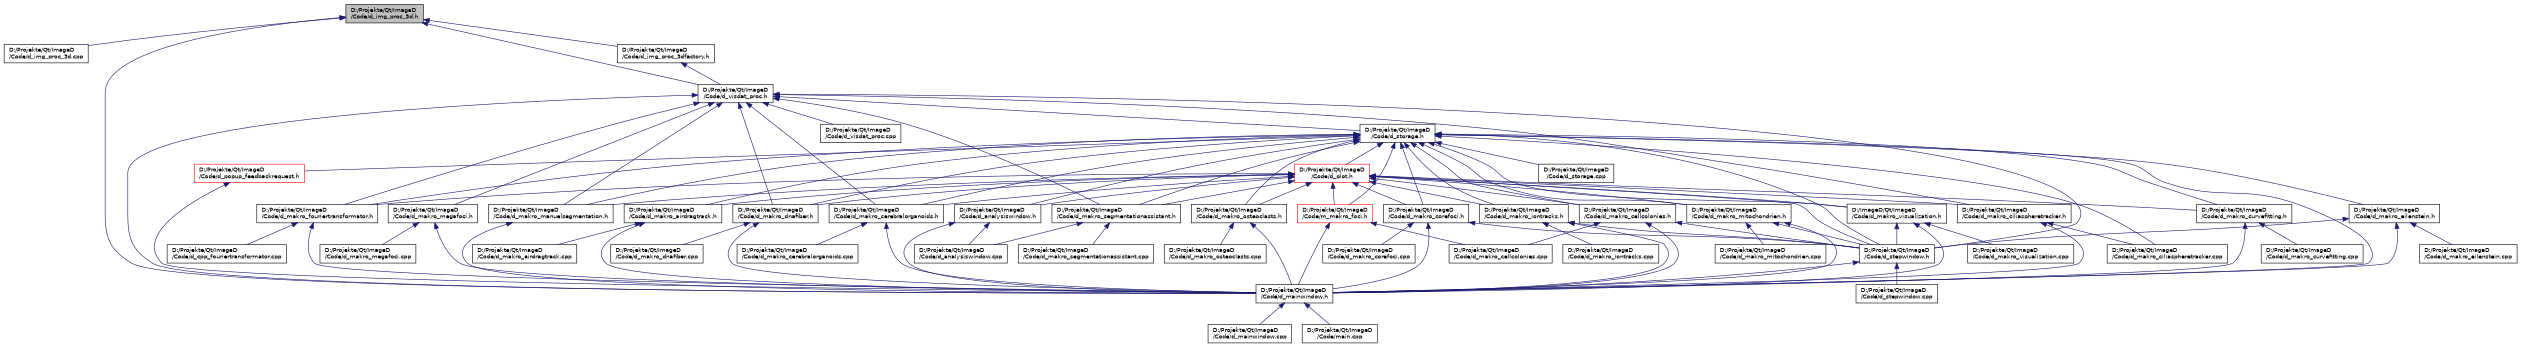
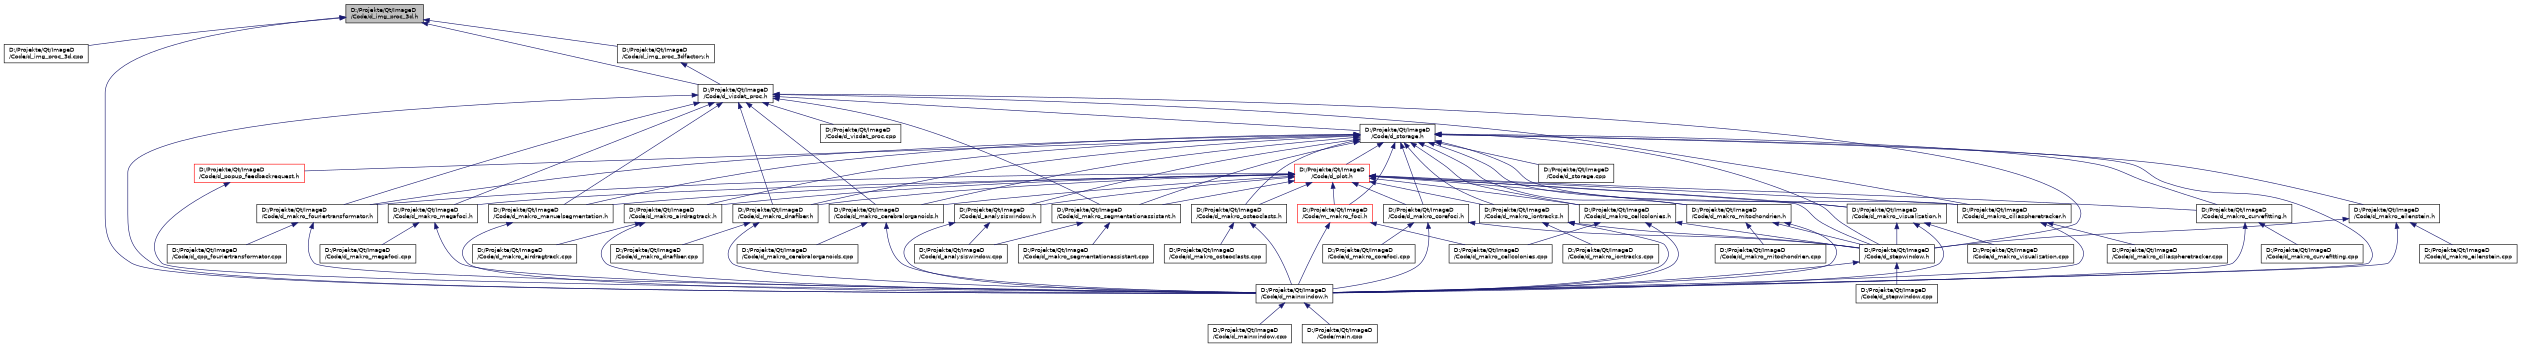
edge "D:/Projekte/Qt/ImageD /Code/d_makro_ciliaspheretracker.cpp" -> "D:/Projekte/Qt/ImageD /Code/d_storage.h": now "D:/Projekte/Qt/ImageD /Code/d_makro_ciliaspheretracker.h" -> "D:/Projekte/Qt/ImageD /Code/d_storage.h"
edge "D:/Projekte/Qt/ImageD /Code/d_makro_megafoci.h" -> "D:/Projekte/Qt/ImageD /Code/d_plot.h": added
node "D:/ImageD/Qt/ImageD /Code/d_makro_visualization.h": label "D:/ImageD/Qt/ImageD /Code/d_makro_visualization.h" -> "D:/Projekte/Qt/ImageD /Code/d_makro_visualization.h"
